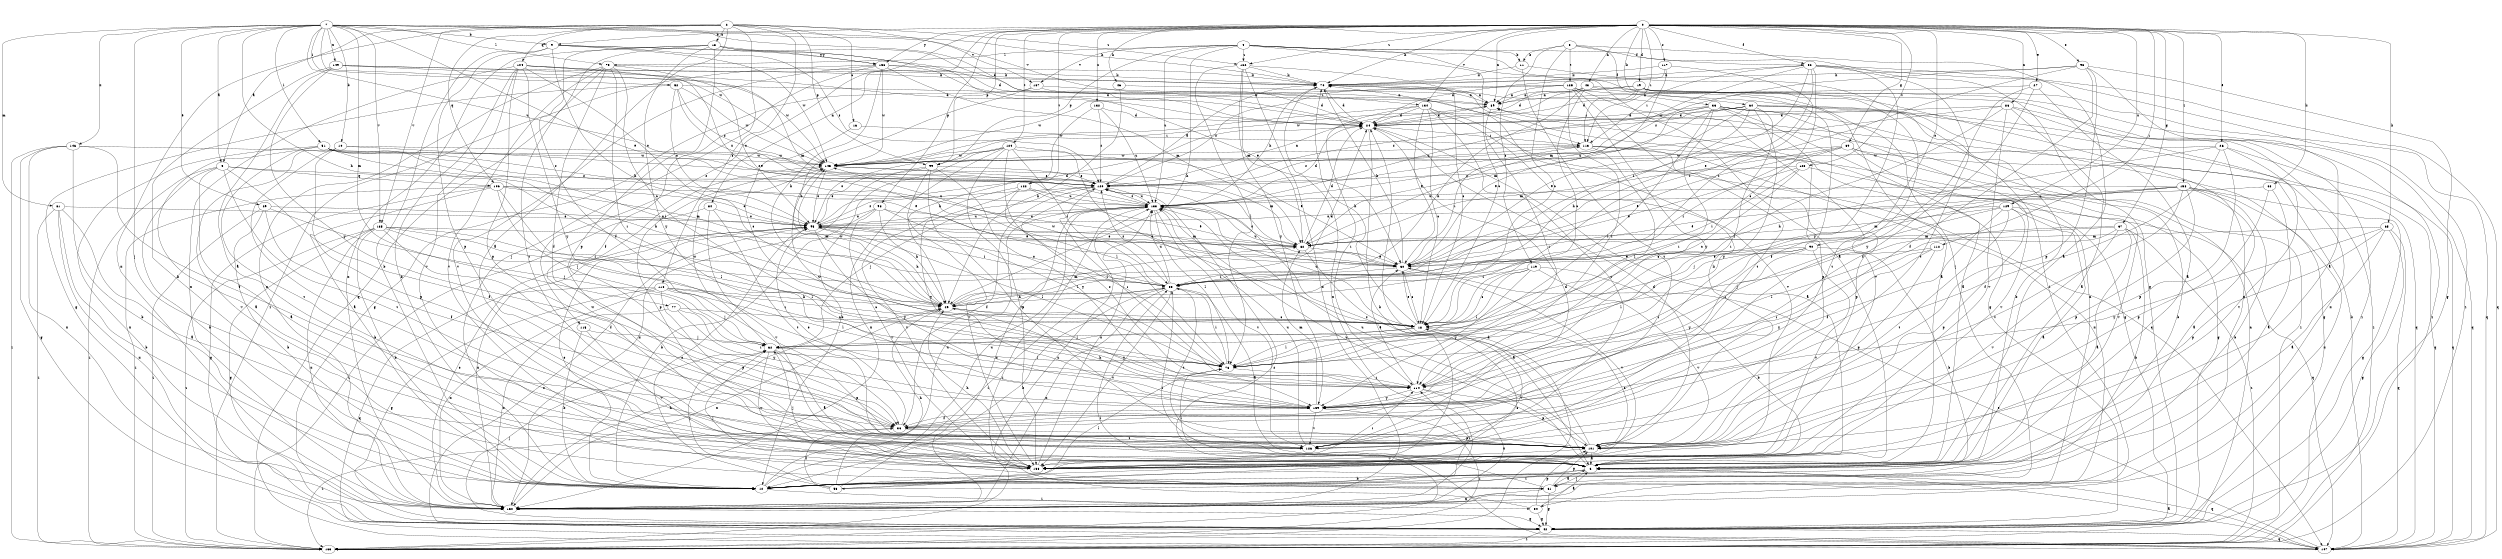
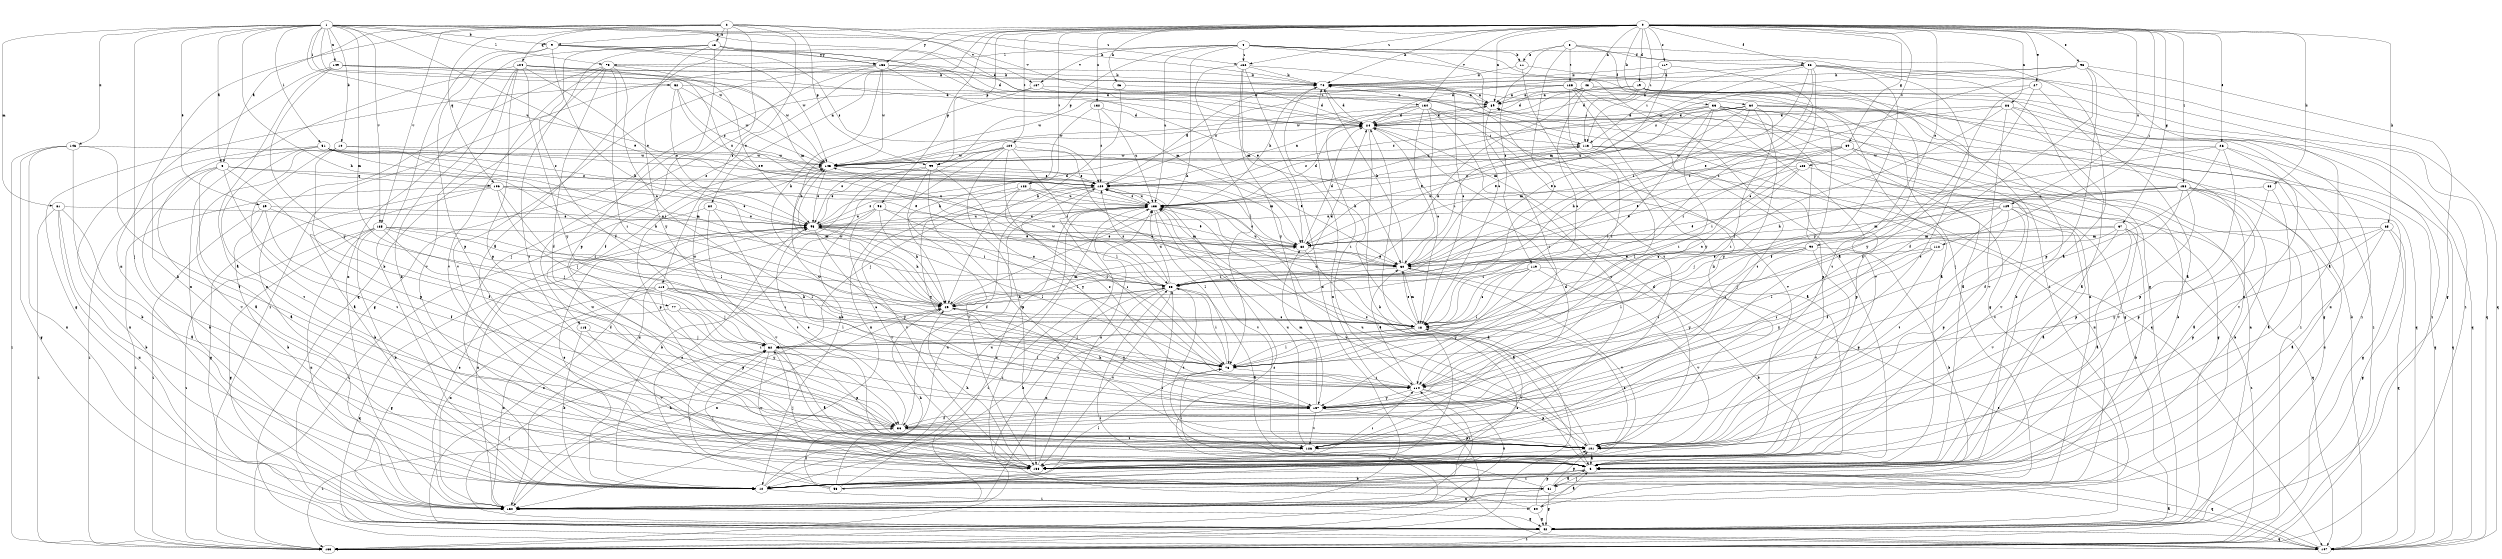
node "7": label "7" -> "1"
node "16": removed
edge "30" -> "18": label "c" -> "m"
node "159": label "159" -> "157"
